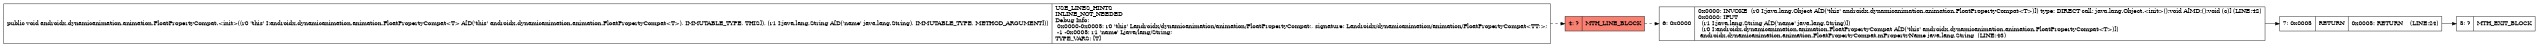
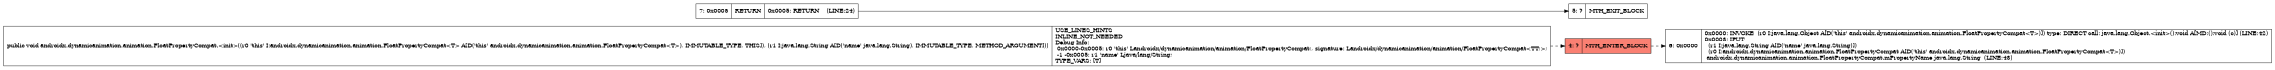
node "6: 0x0000": text "0x0000: IPUT" -> "0x0003: IPUT"
node "4: ?": text "MTH_LINE_BLOCK" -> "MTH_ENTER_BLOCK"
edge "6: 0x0000" -> "7: 0x0005": removed
